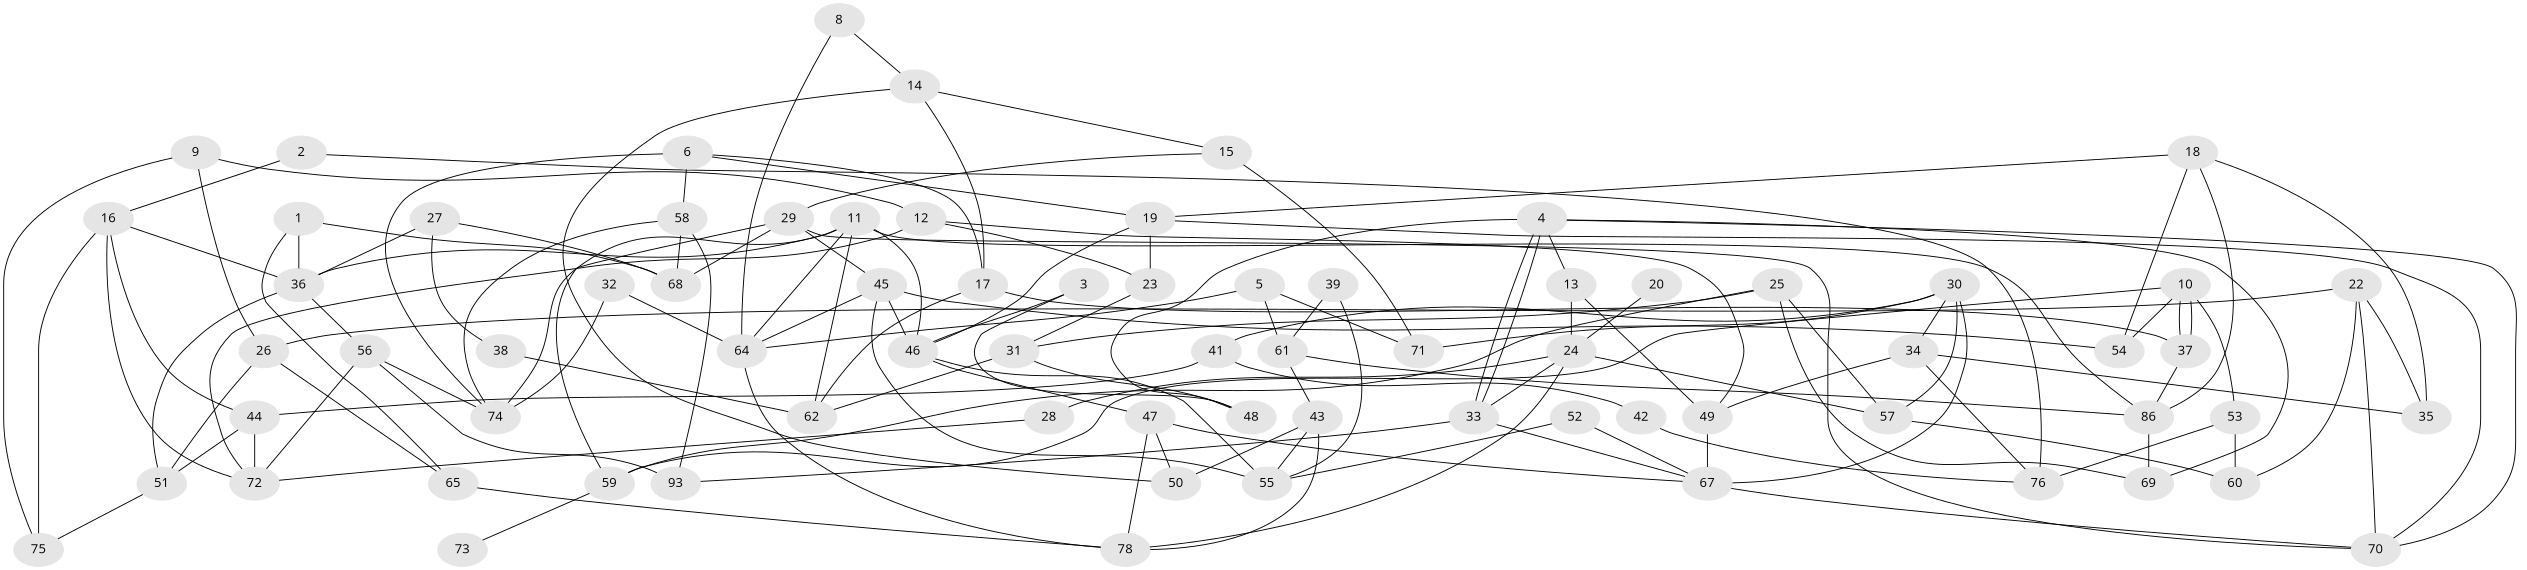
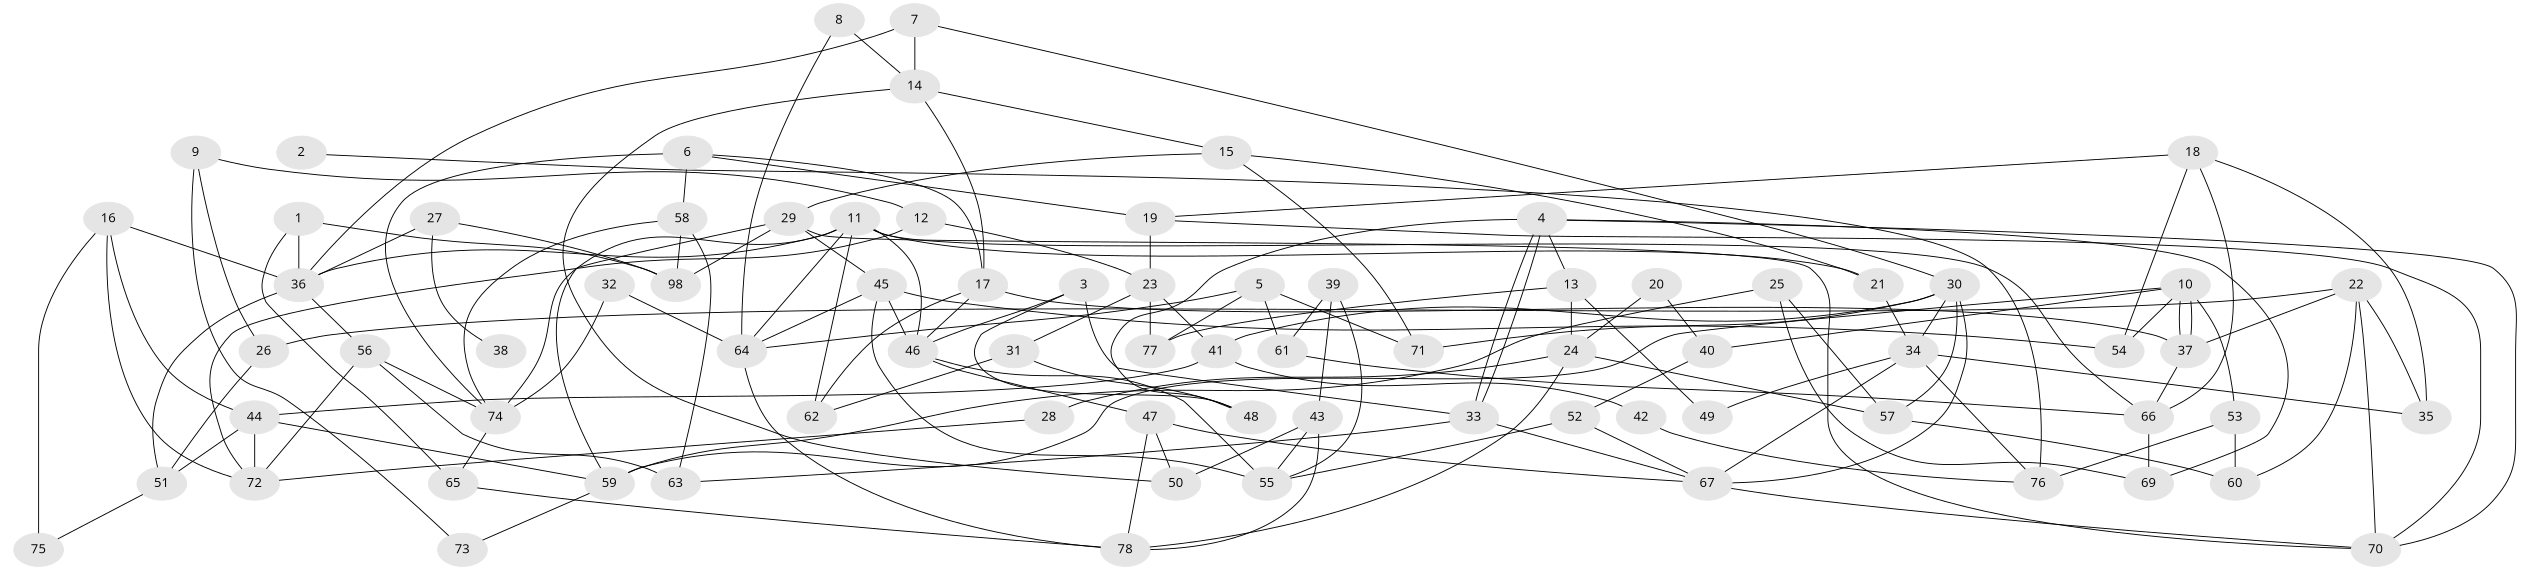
node "7": added
edge "2" -- "16": removed
edge "12" -- "49": removed
node "68": label "68" -> "98"
node "21": added
edge "19" -- "46": now "17" -- "46"
edge "9" -- "75": now "9" -- "73"
edge "22" -- "37": added
edge "23" -- "41": added
edge "25" -- "31": removed
node "77": added
node "40": added
edge "61" -- "43": now "39" -- "43"
edge "38" -- "62": removed
edge "24" -- "33": now "3" -- "33"
edge "26" -- "65": now "74" -- "65"
node "86": label "86" -> "66"
edge "44" -- "59": added
edge "49" -- "67": now "34" -- "67"
node "93": label "93" -> "63"
